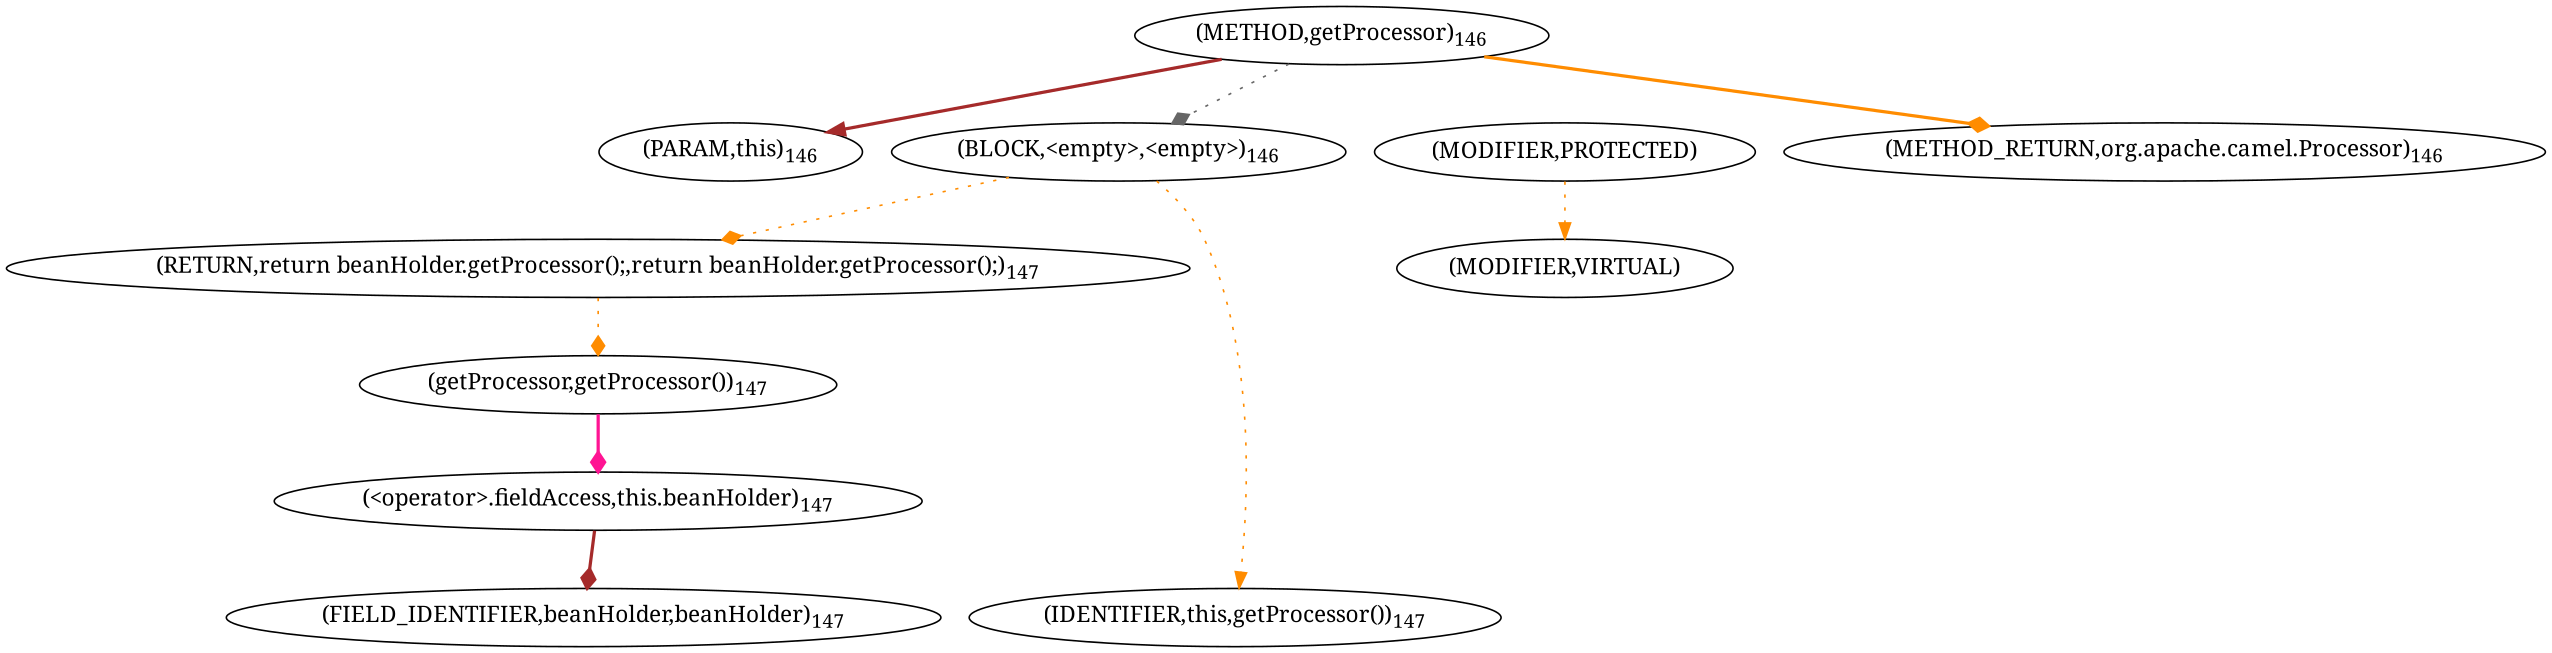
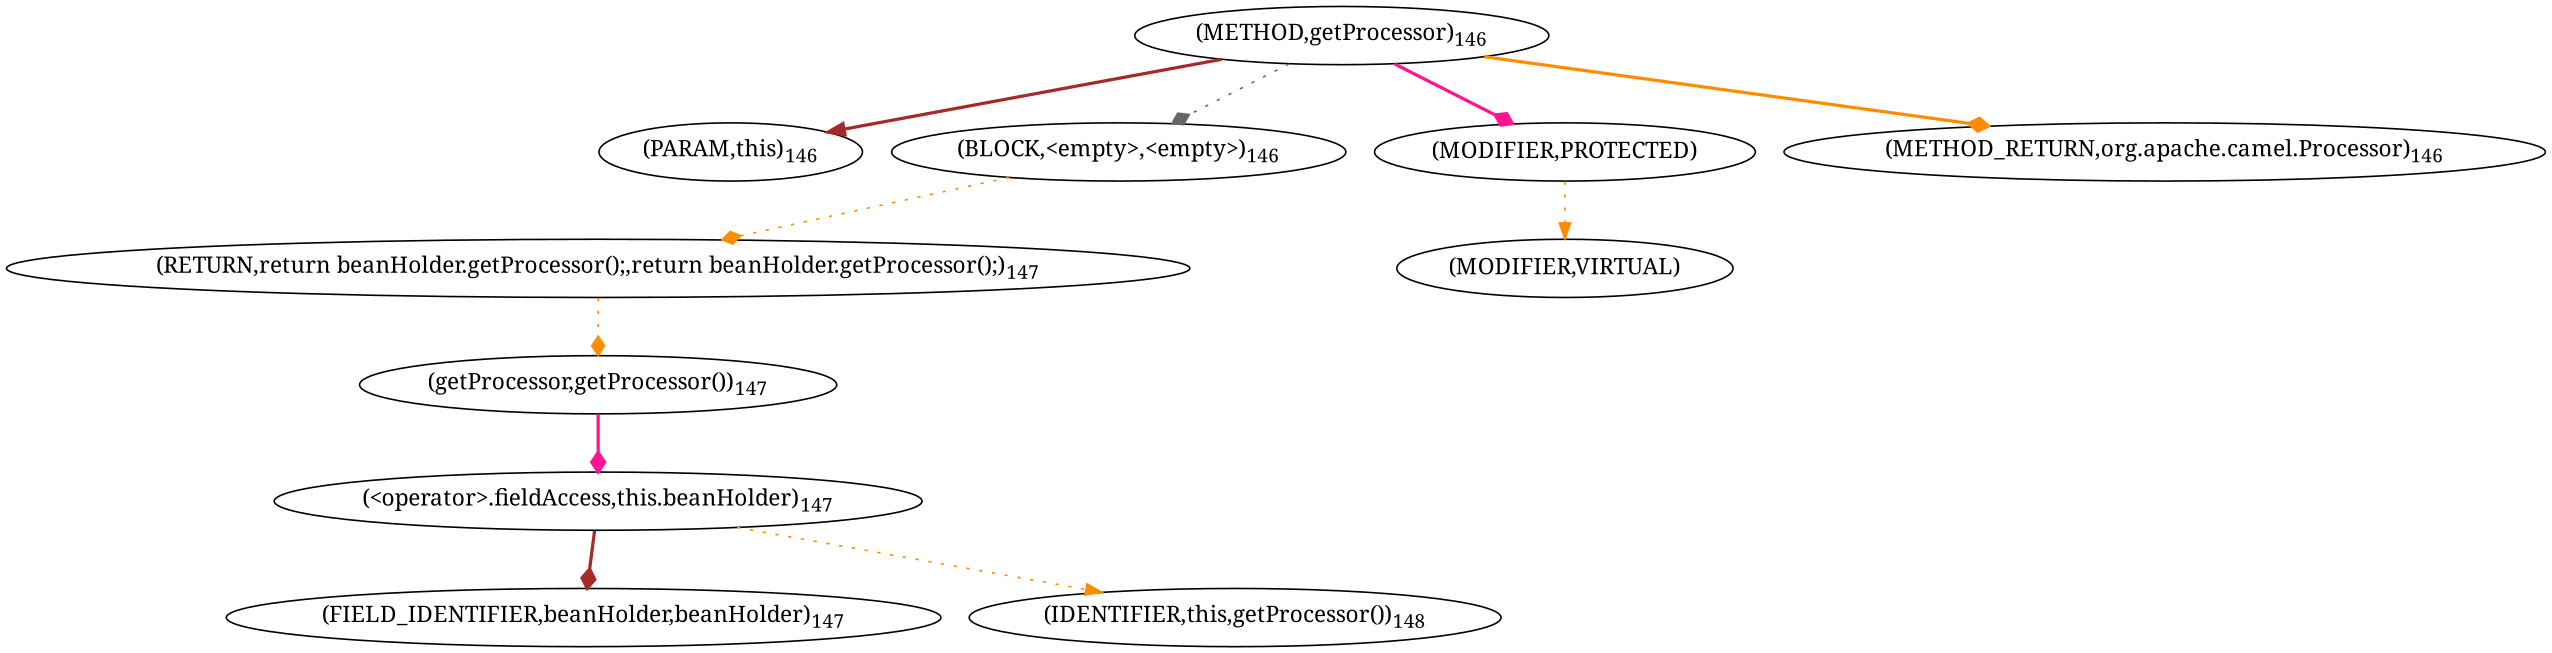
edge "(METHOD,getProcessor)" -> "(MODIFIER,PROTECTED)": added
edge "(BLOCK,<empty>,<empty>)" -> "(IDENTIFIER,this,getProcessor())": now "(<operator>.fieldAccess,this.beanHolder)" -> "(IDENTIFIER,this,getProcessor())"
node "(IDENTIFIER,this,getProcessor())": text "147" -> "148"
